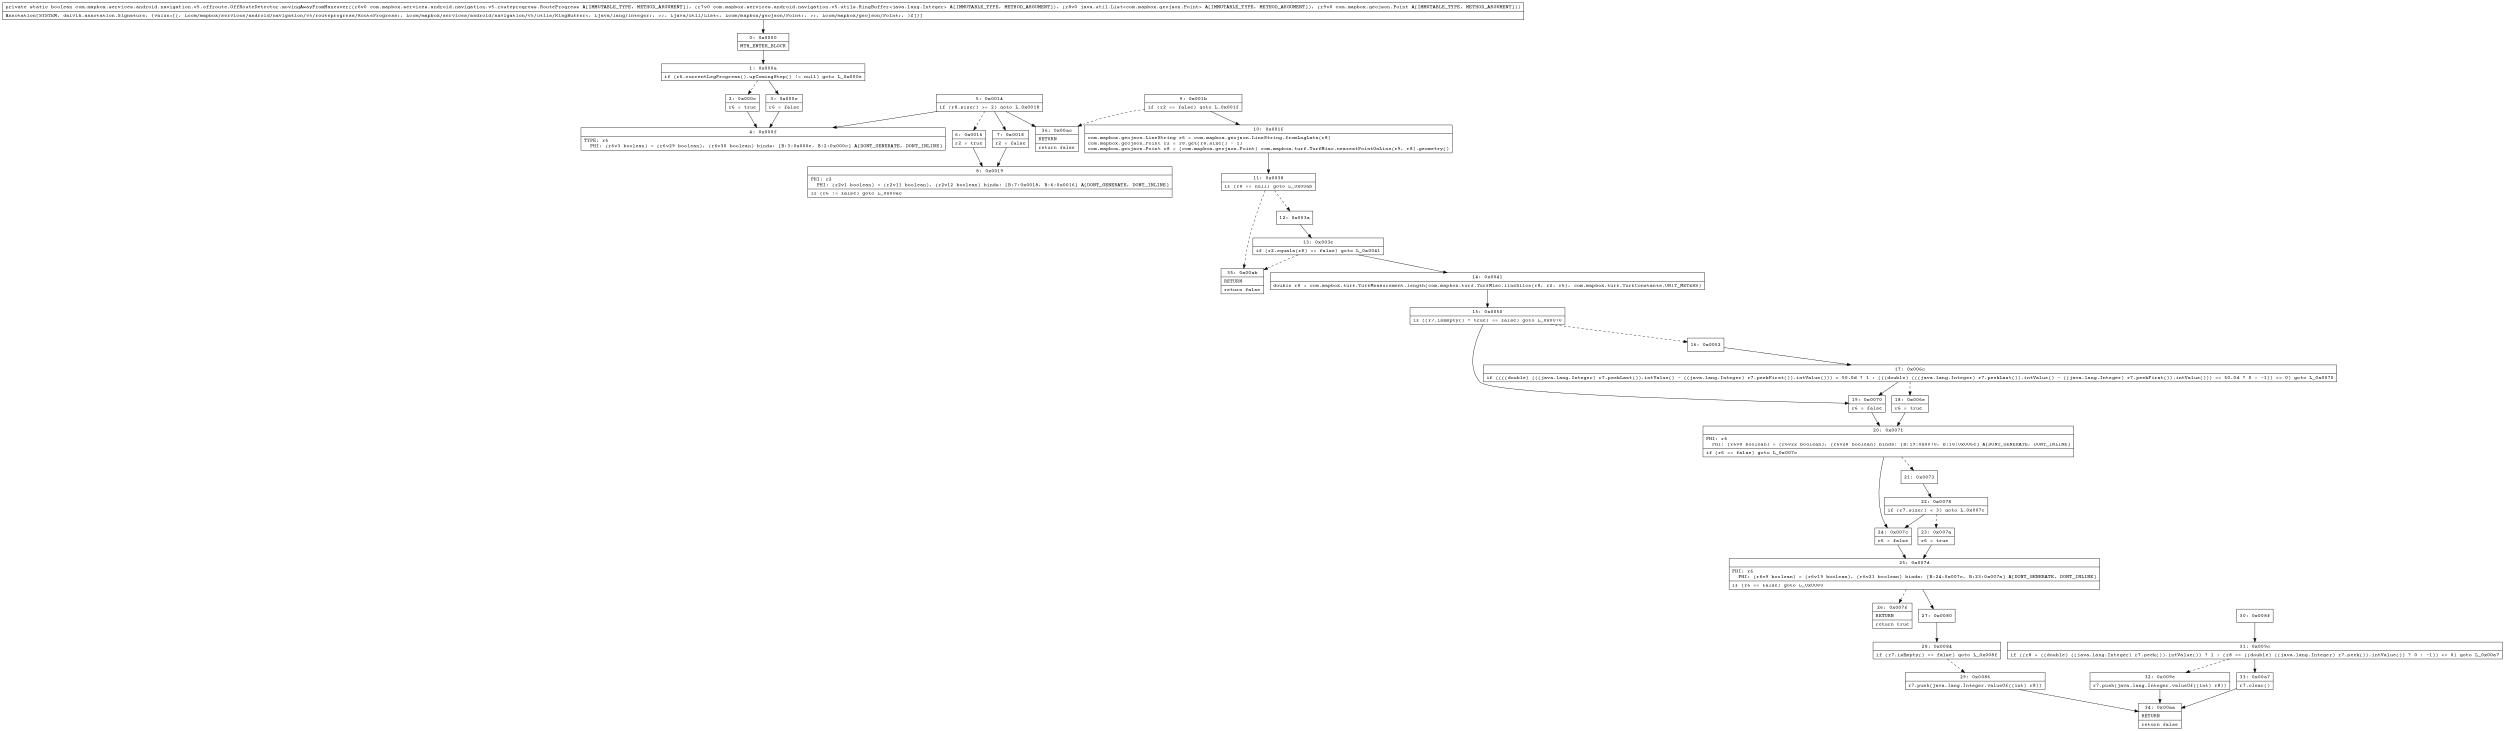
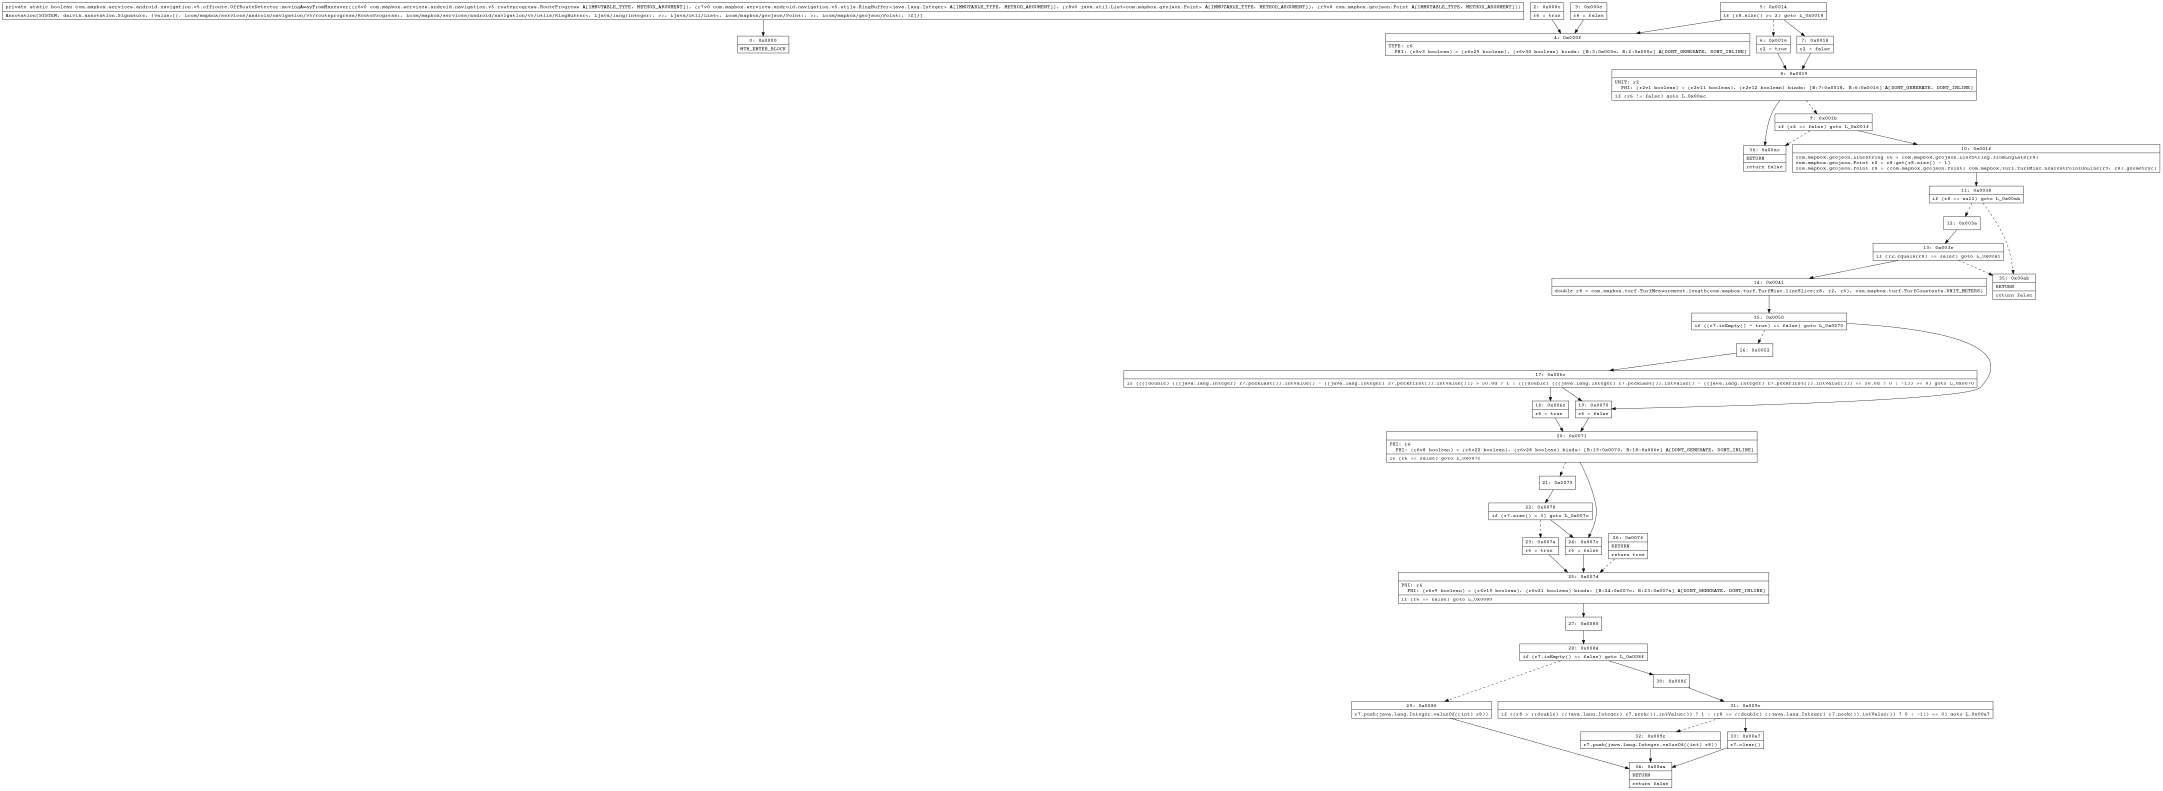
node "1: 0x000a": removed
edge "8: 0x0019" -> "9: 0x001b": added
edge "5: 0x0014" -> "36: 0x00ac": now "8: 0x0019" -> "36: 0x00ac"
node "8: 0x0019": text "PHI: r2" -> "UNIT: r2"
edge "17: 0x006c" -> "18: 0x006e": style dashed -> solid
edge "25: 0x007d" -> "26: 0x007f": reversed
edge "28: 0x0084" -> "30: 0x008f": added
